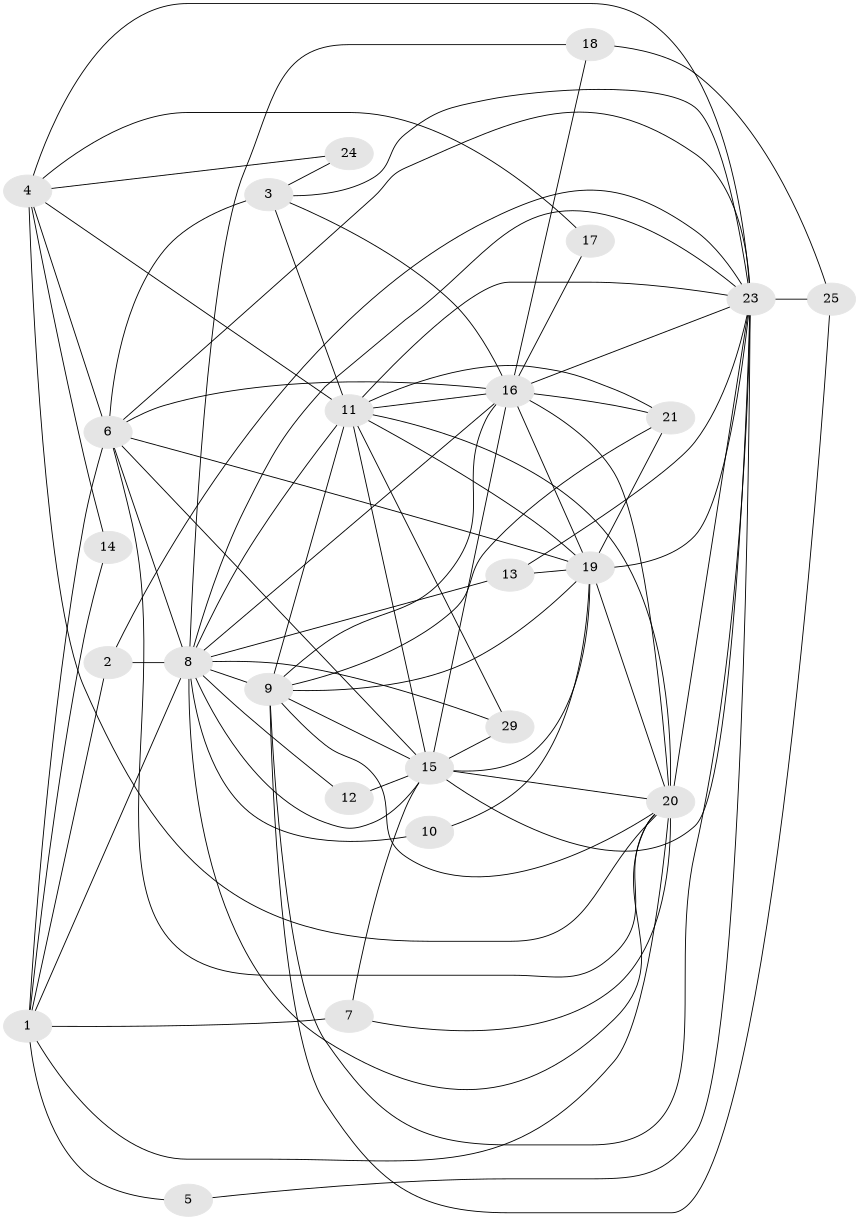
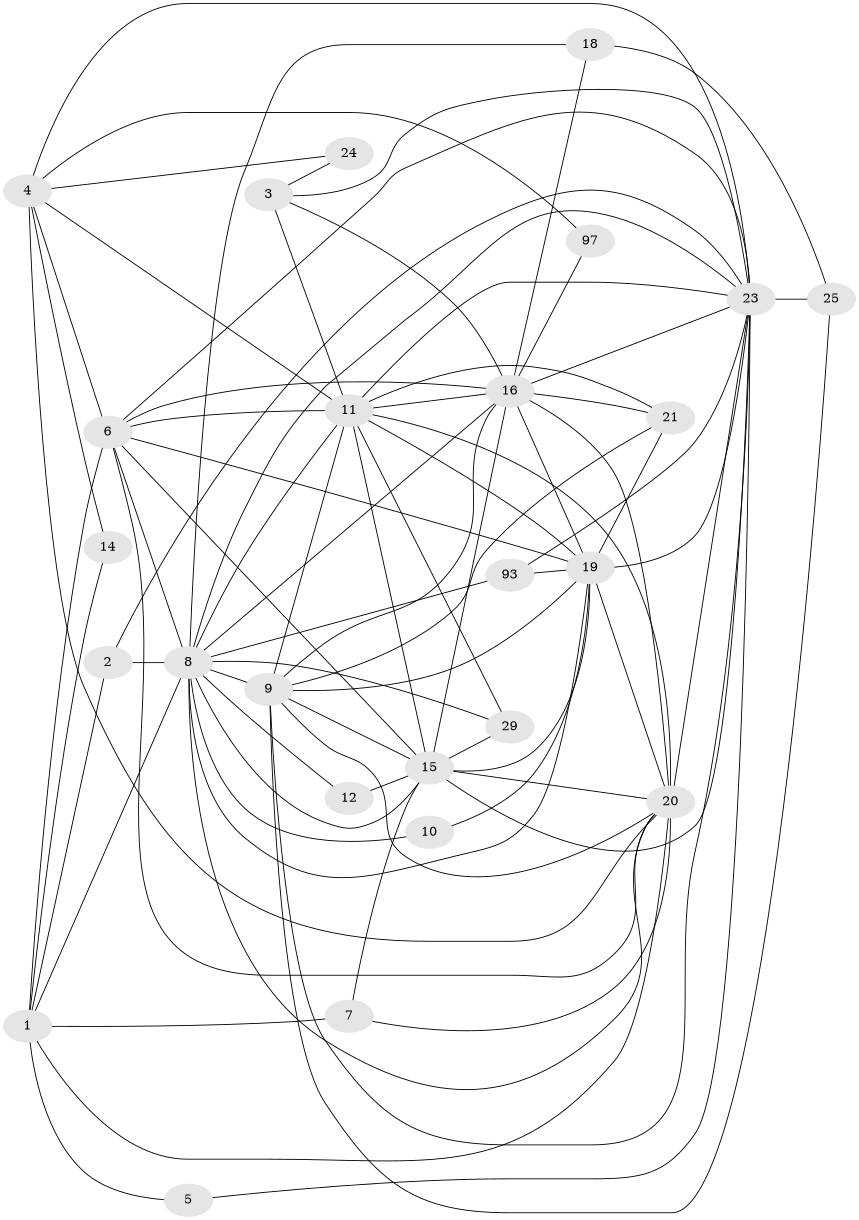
node "17": label "17" -> "97"
edge "3" -- "6": now "11" -- "6"
node "13": label "13" -> "93"
edge "19" -- "8": added
